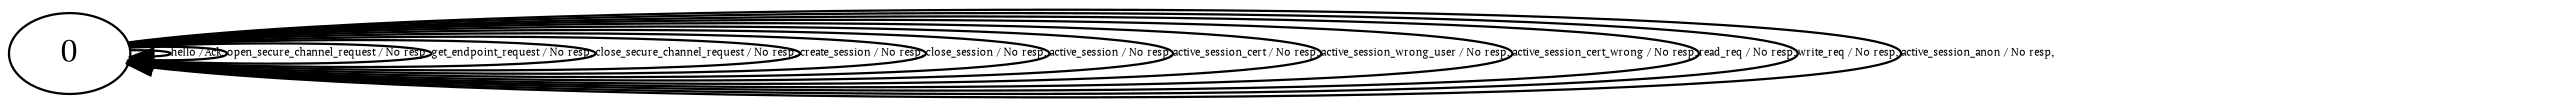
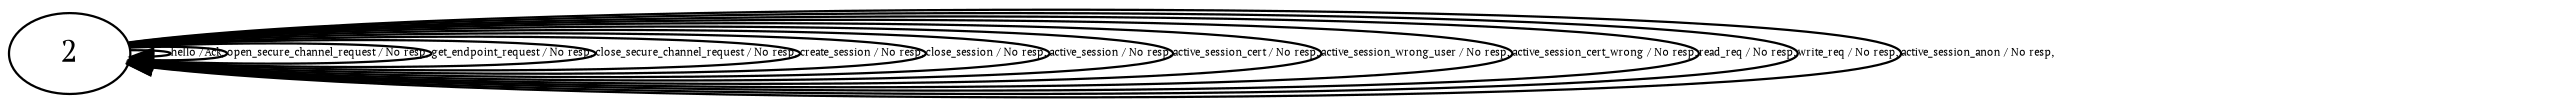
node "0": label "0" -> "2"
